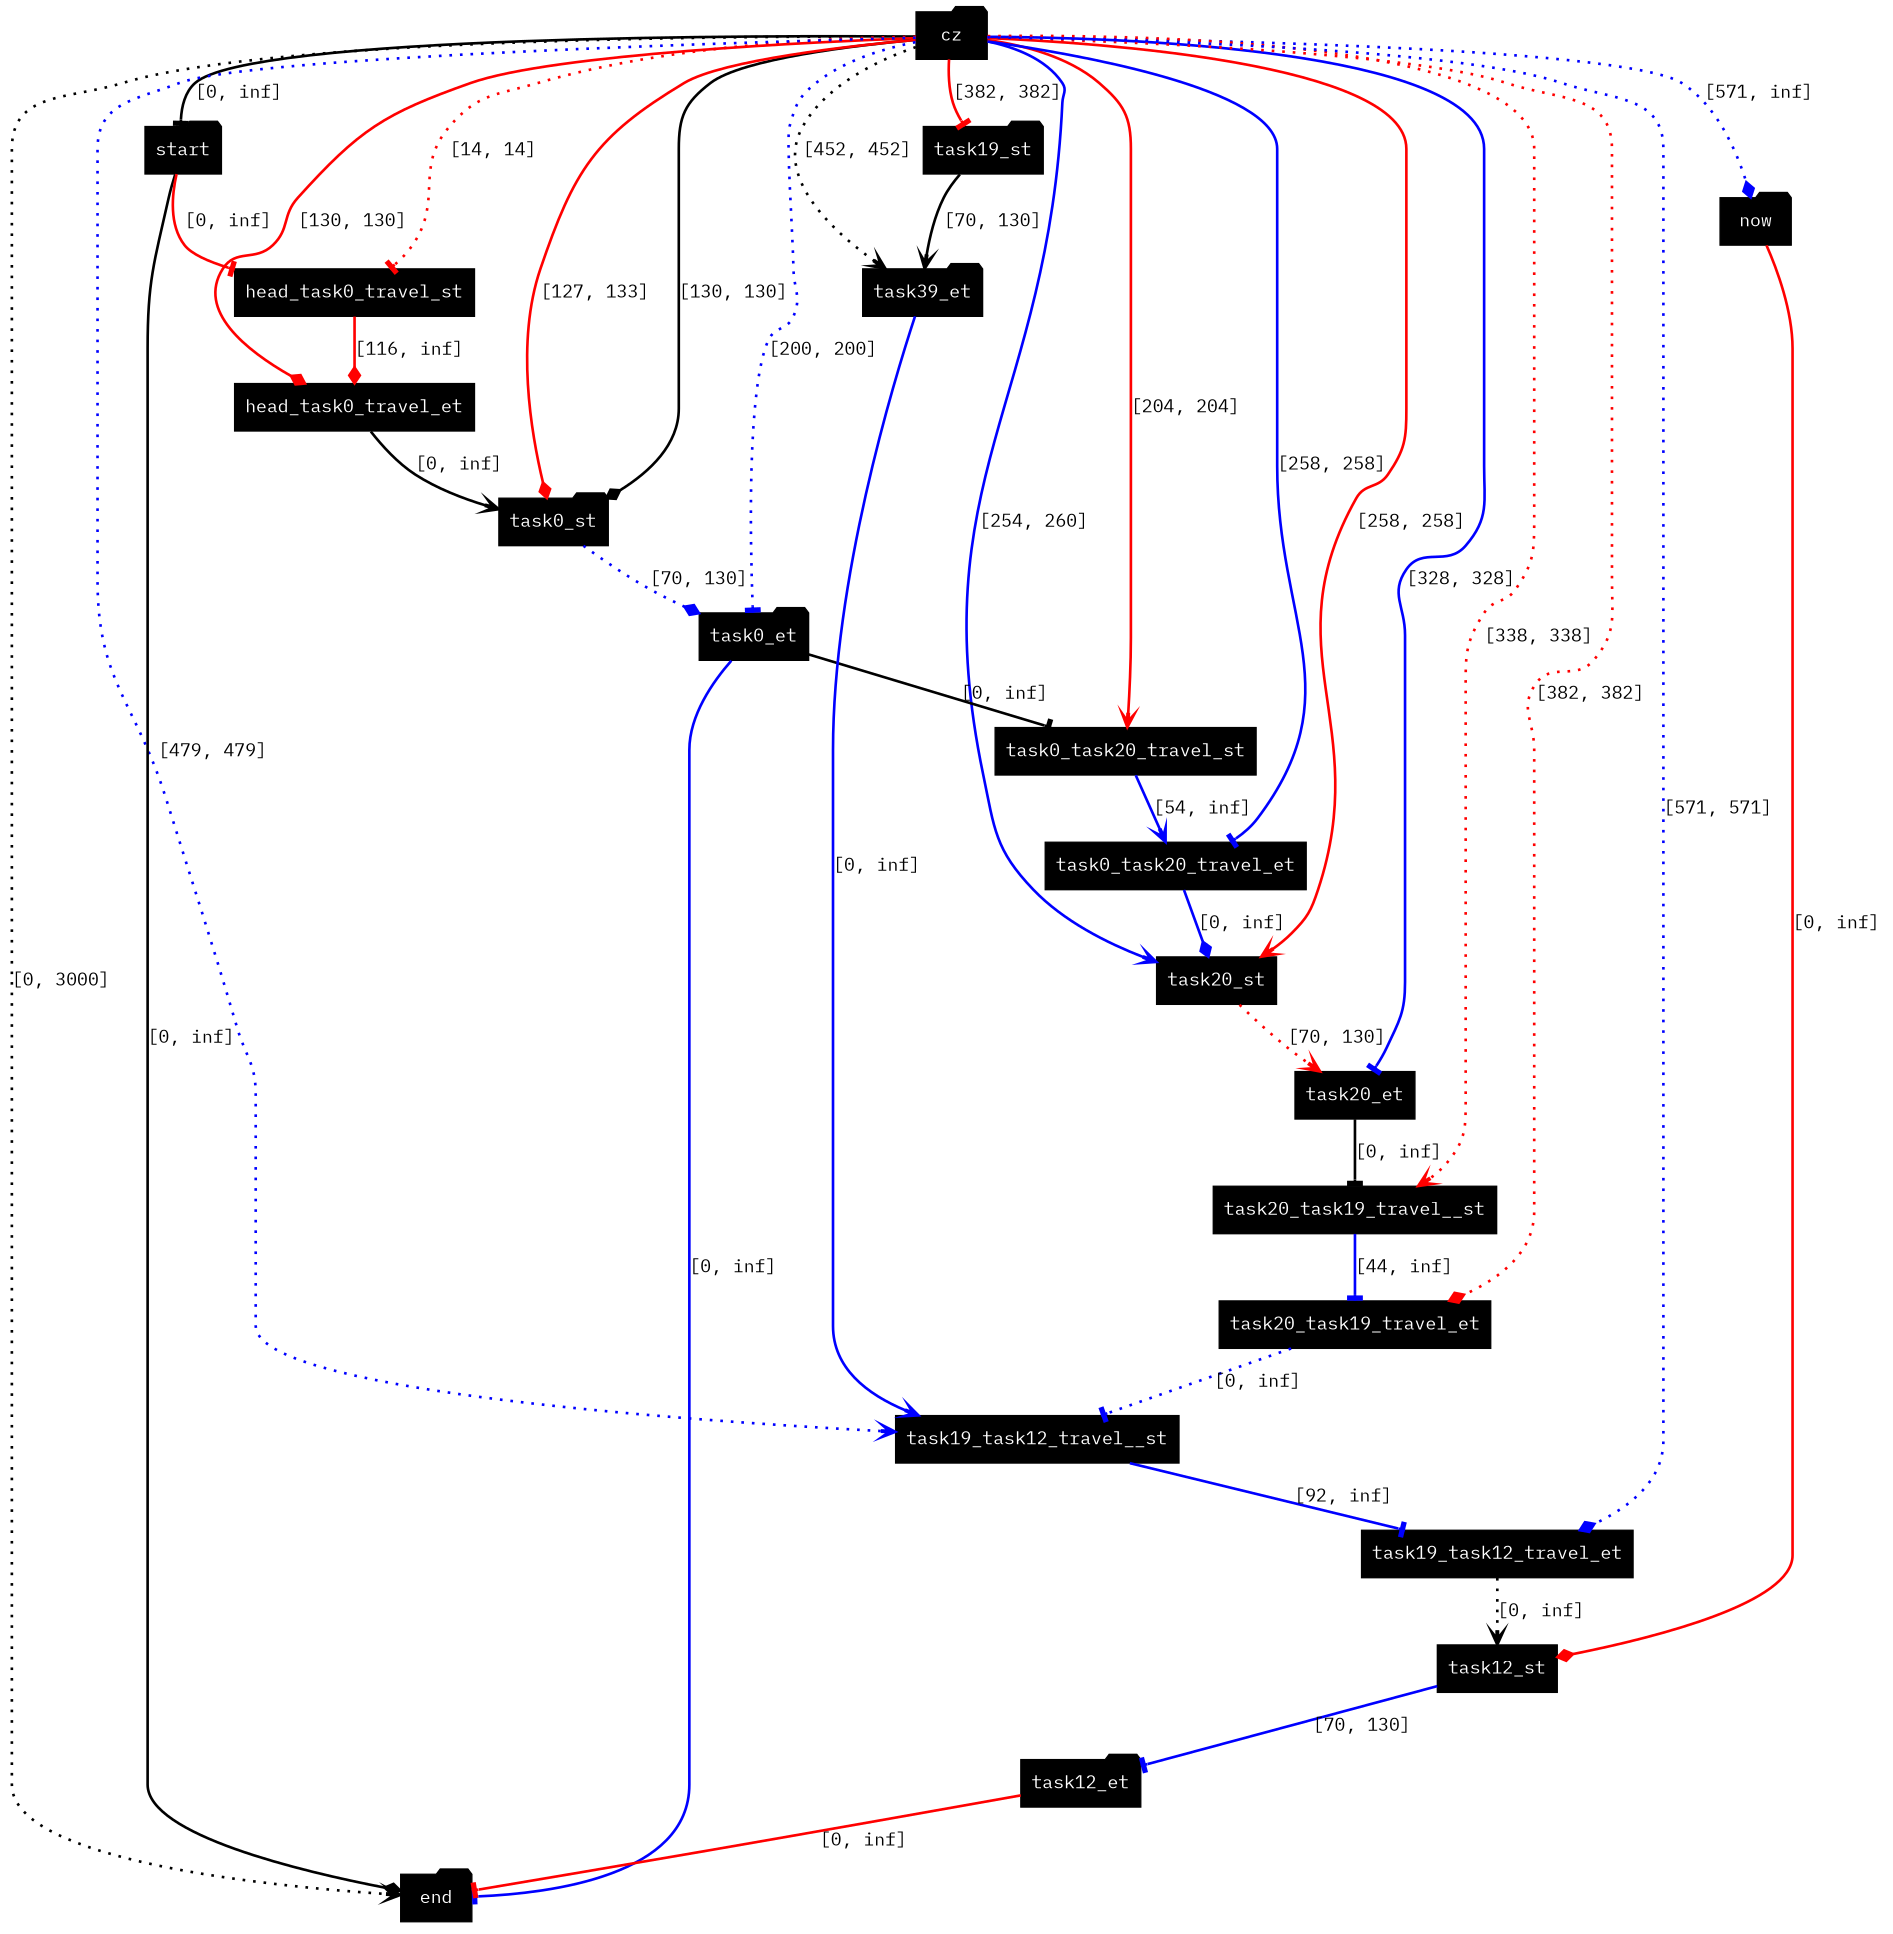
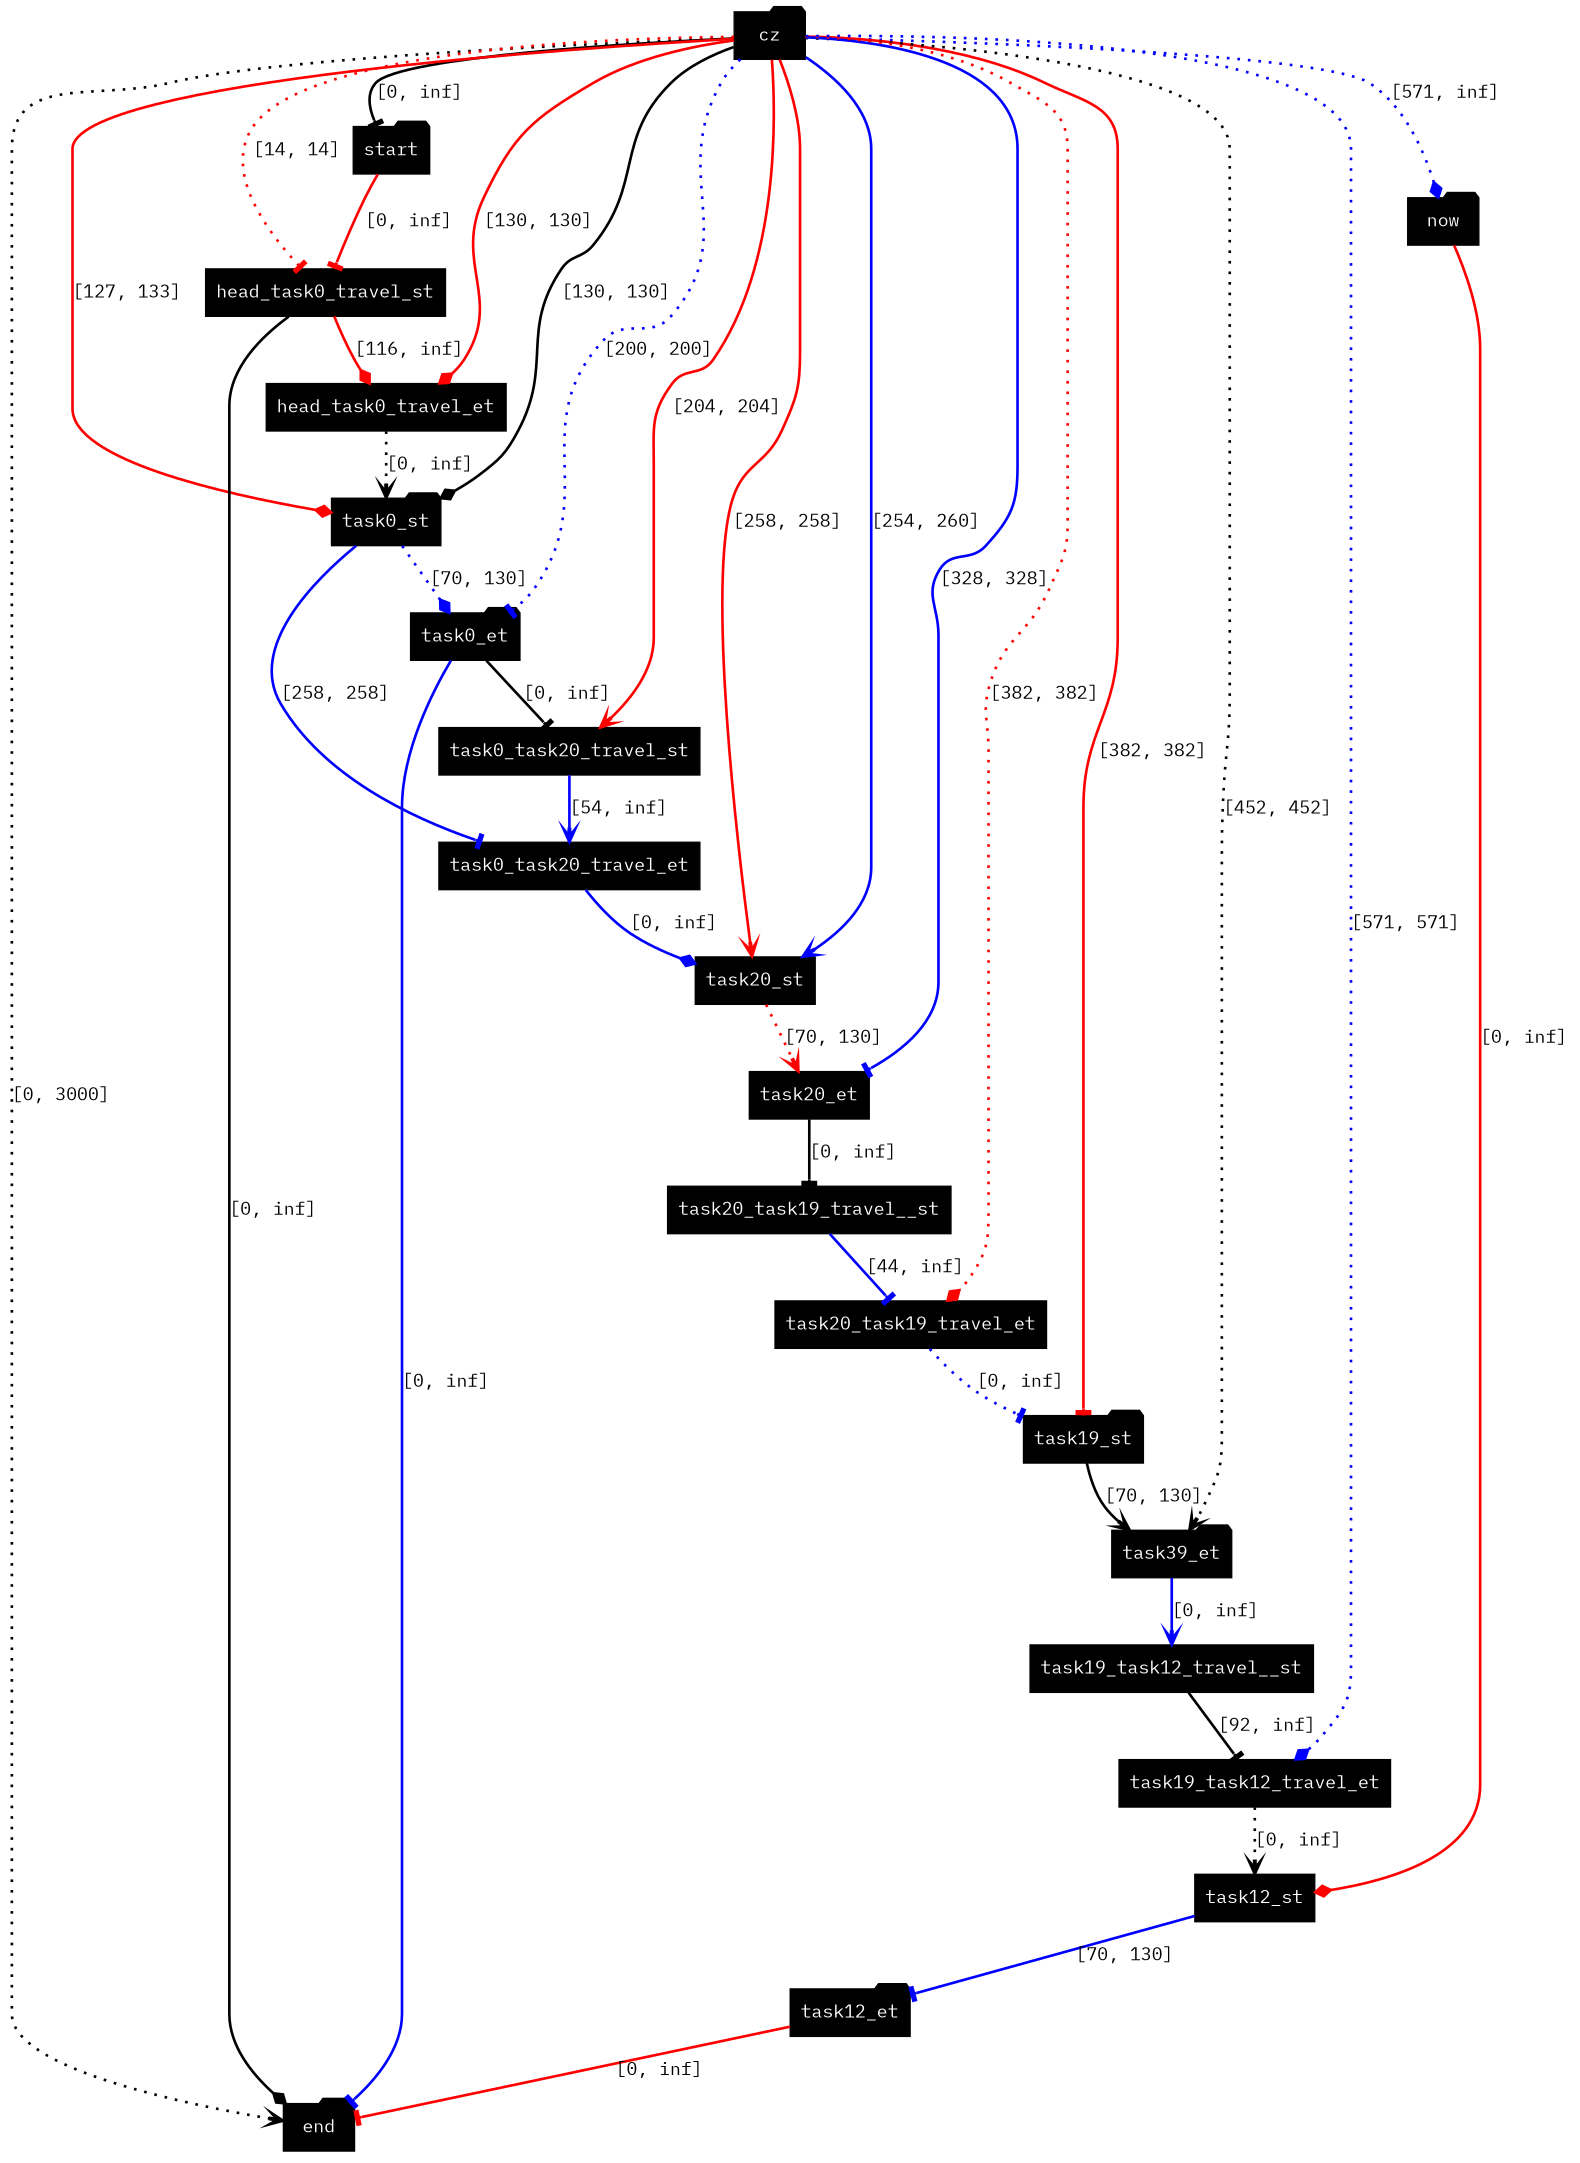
edge "cz" -> "task0_task20_travel_et": now "task0_st" -> "task0_task20_travel_et"
edge "cz" -> "task20_task19_travel__st": removed, label "[338, 338]"
edge "head_task0_travel_et" -> "task0_st": style bold -> dotted
edge "cz" -> "task19_task12_travel__st": removed, label "[479, 479]"
edge "start" -> "end": now "head_task0_travel_st" -> "end"
edge "task20_task19_travel_et" -> "task19_task12_travel__st": now "task20_task19_travel_et" -> "task19_st"
edge "task19_task12_travel__st" -> "task19_task12_travel_et": color blue -> black
